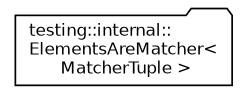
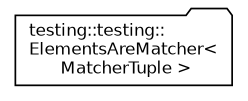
node "testing::internal:: ElementsAreMatcher< MatcherTuple >": label "testing::internal:: ElementsAreMatcher< MatcherTuple >" -> "testing::testing:: ElementsAreMatcher< MatcherTuple >"
